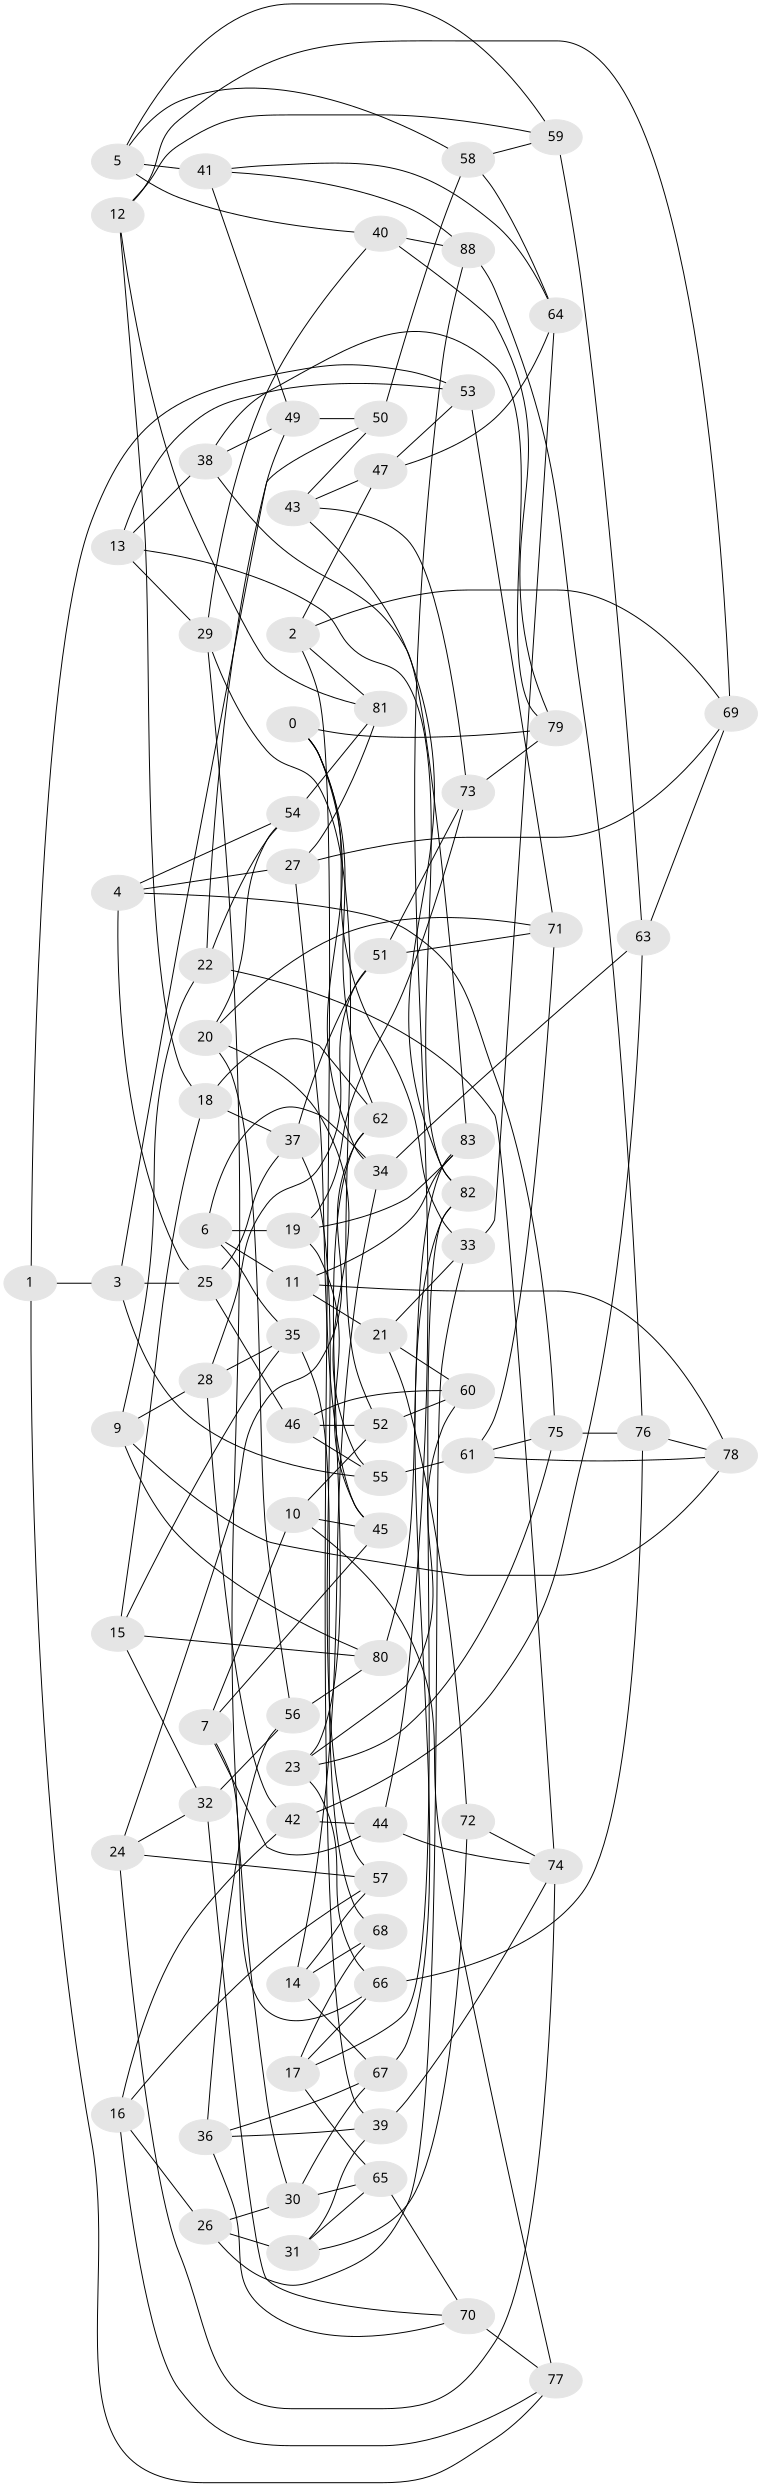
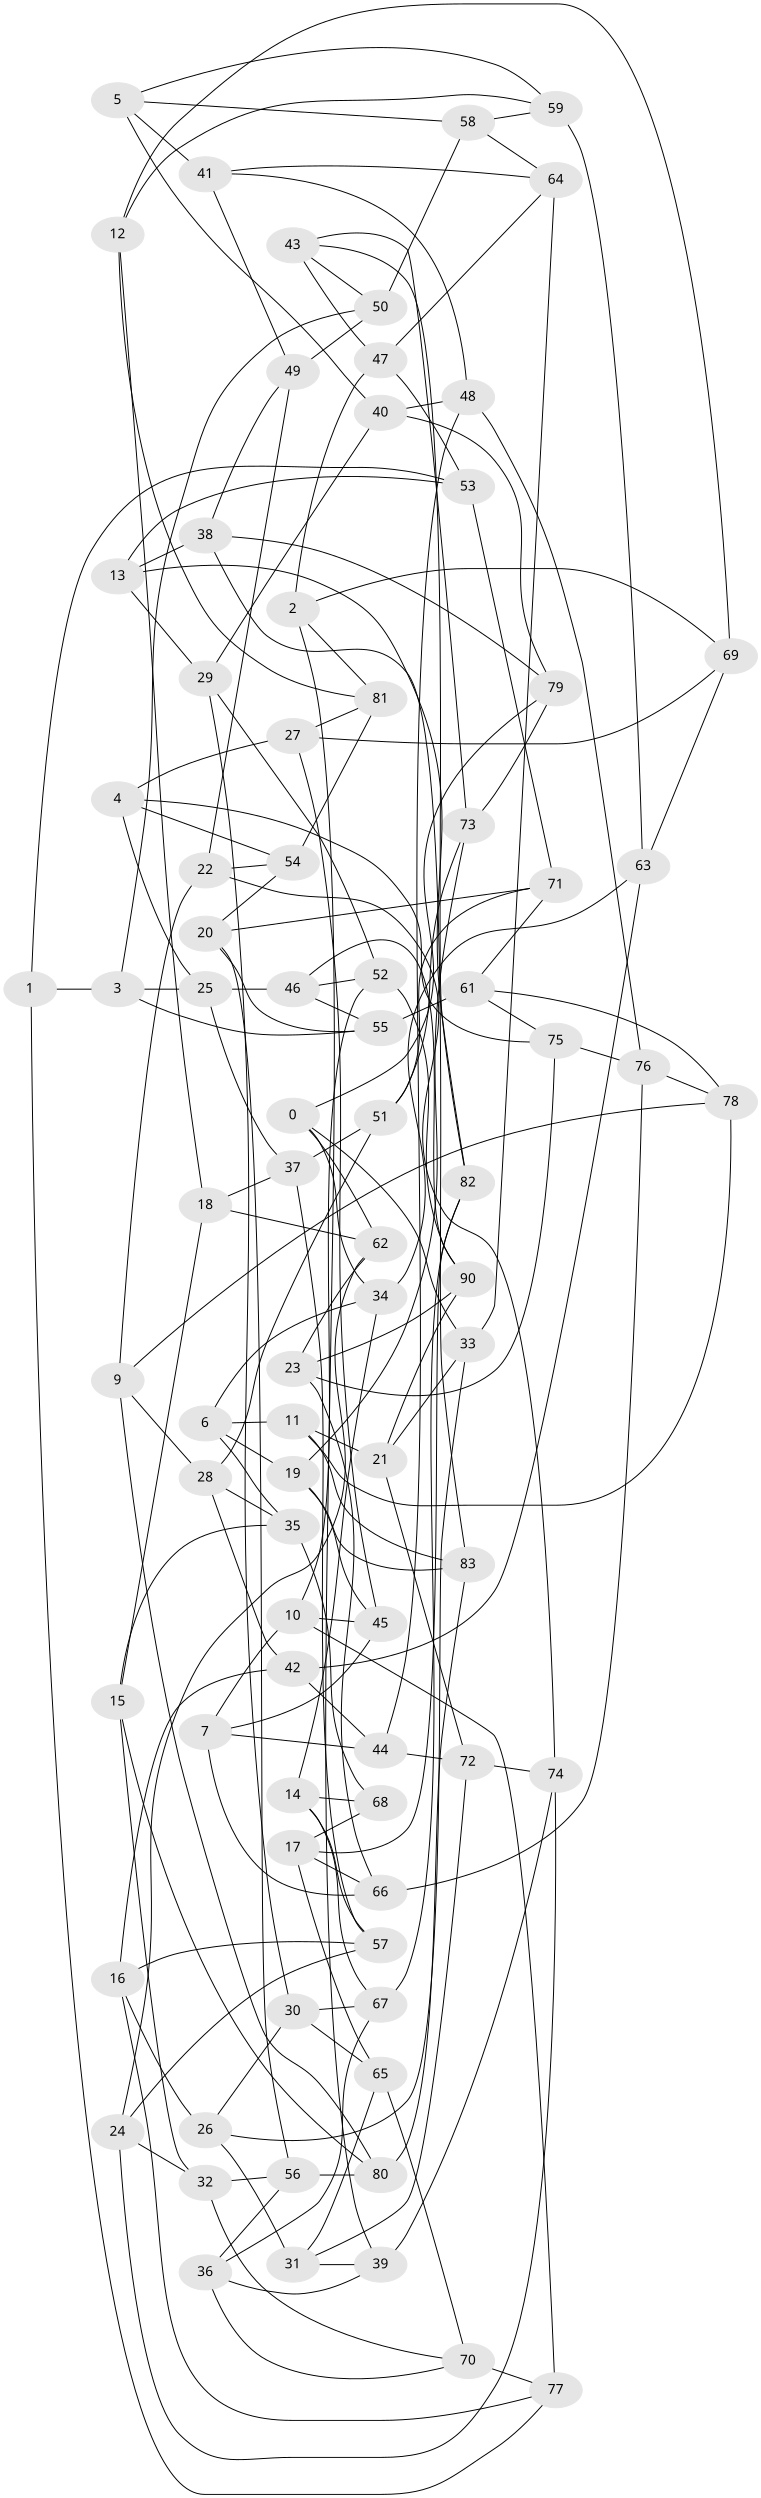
node "88": label "88" -> "48"
node "60": label "60" -> "90"
edge "44" -- "74": now "44" -- "72"
